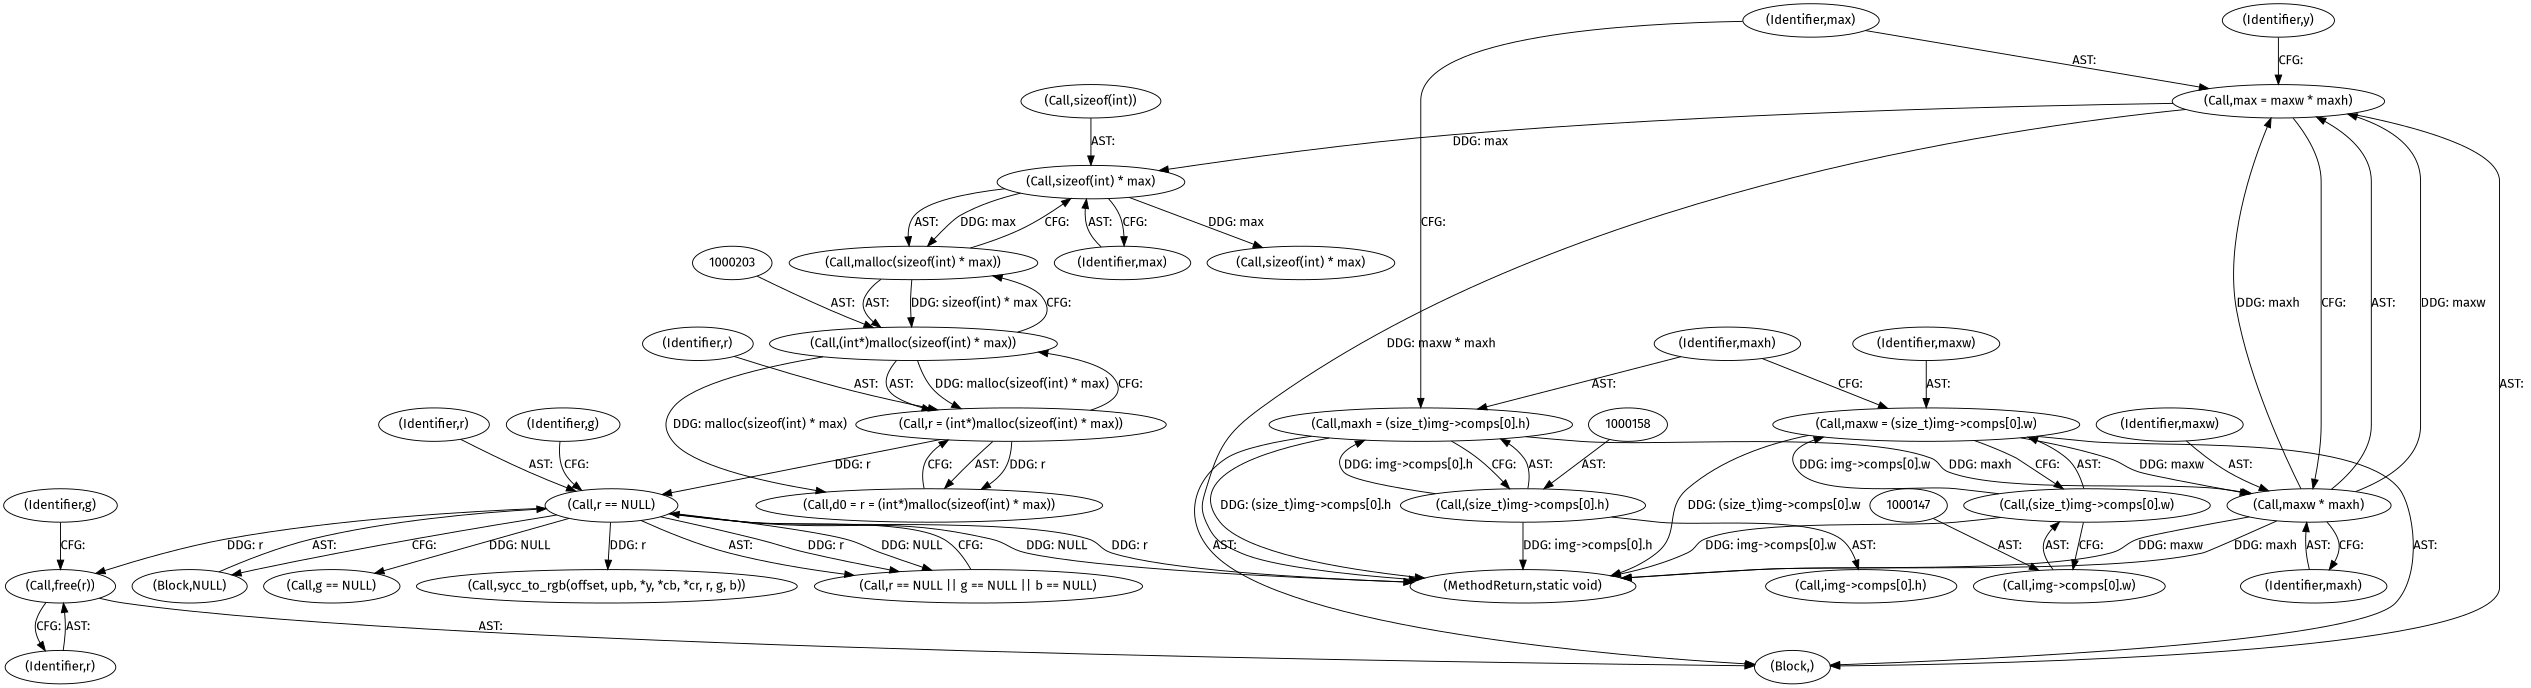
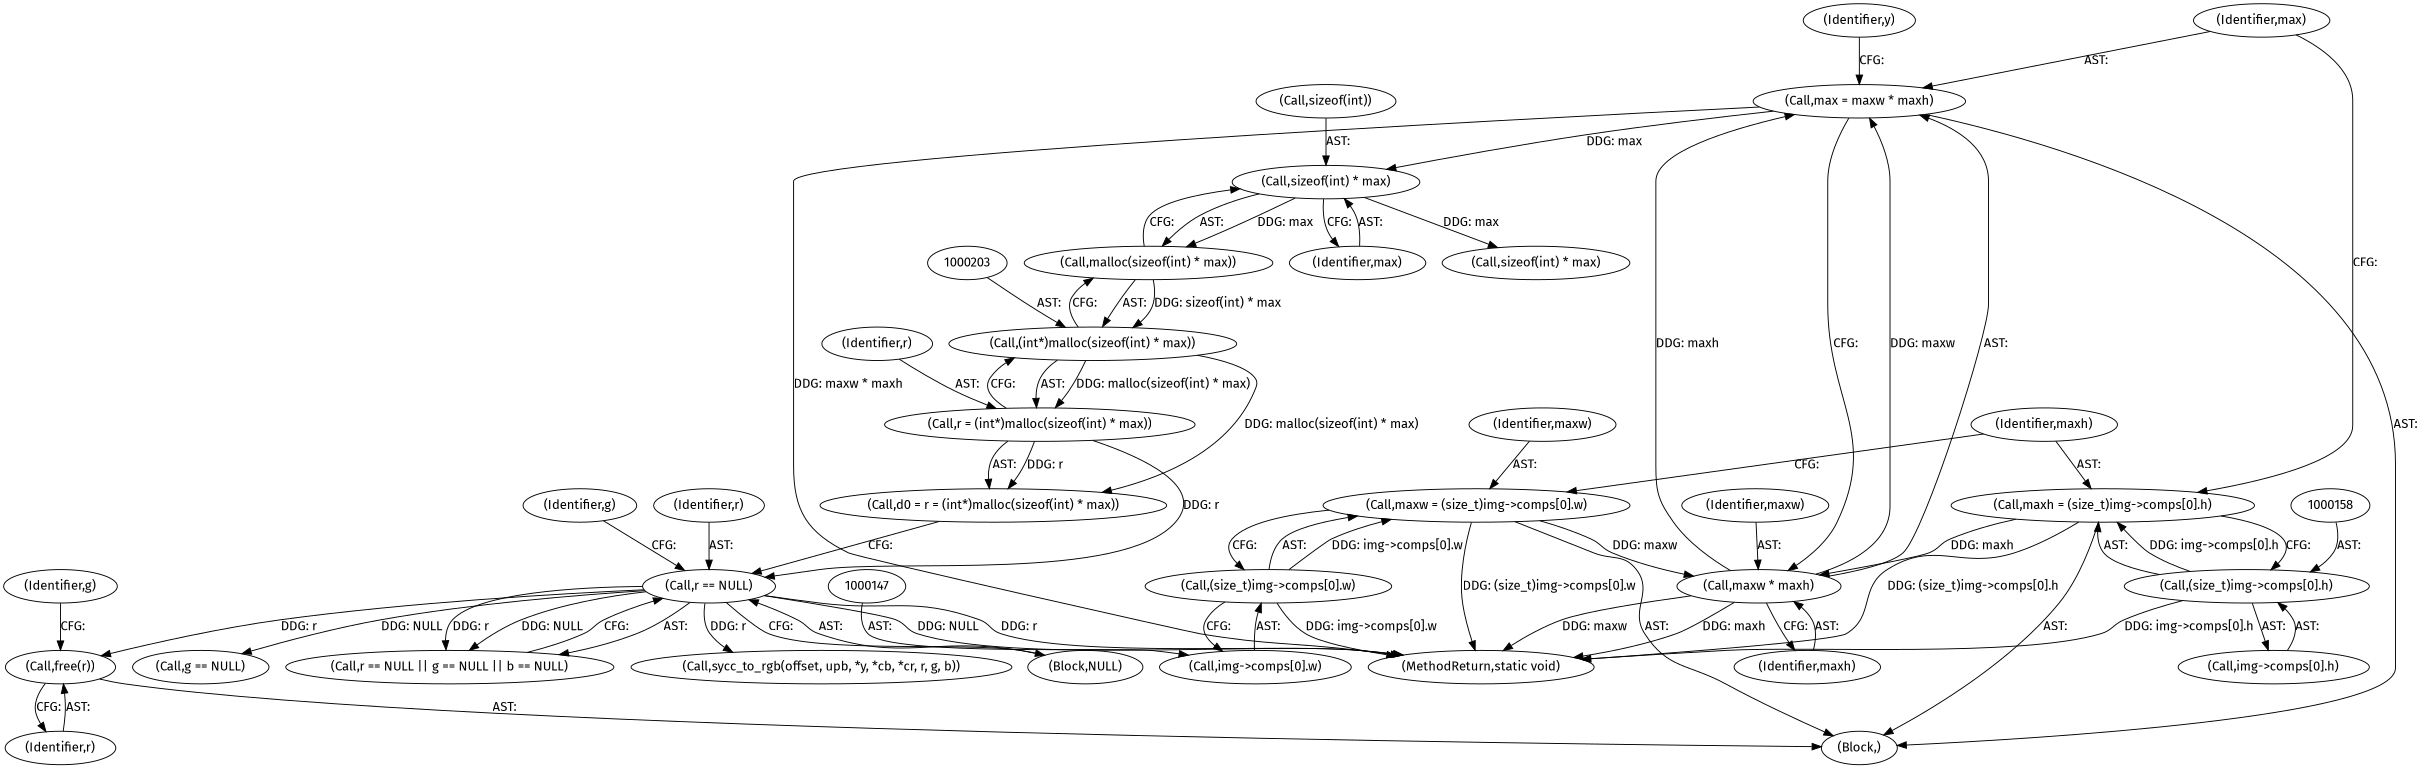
edge "(Call,d0 = r = (int*)malloc(sizeof(int) * max))" -> "(Call,r = (int*)malloc(sizeof(int) * max))": now "(Call,d0 = r = (int*)malloc(sizeof(int) * max))" -> "(Call,r == NULL)"
edge "(Call,img->comps[0].h)" -> "(Call,(size_t)img->comps[0].h)": added, label "AST:"
